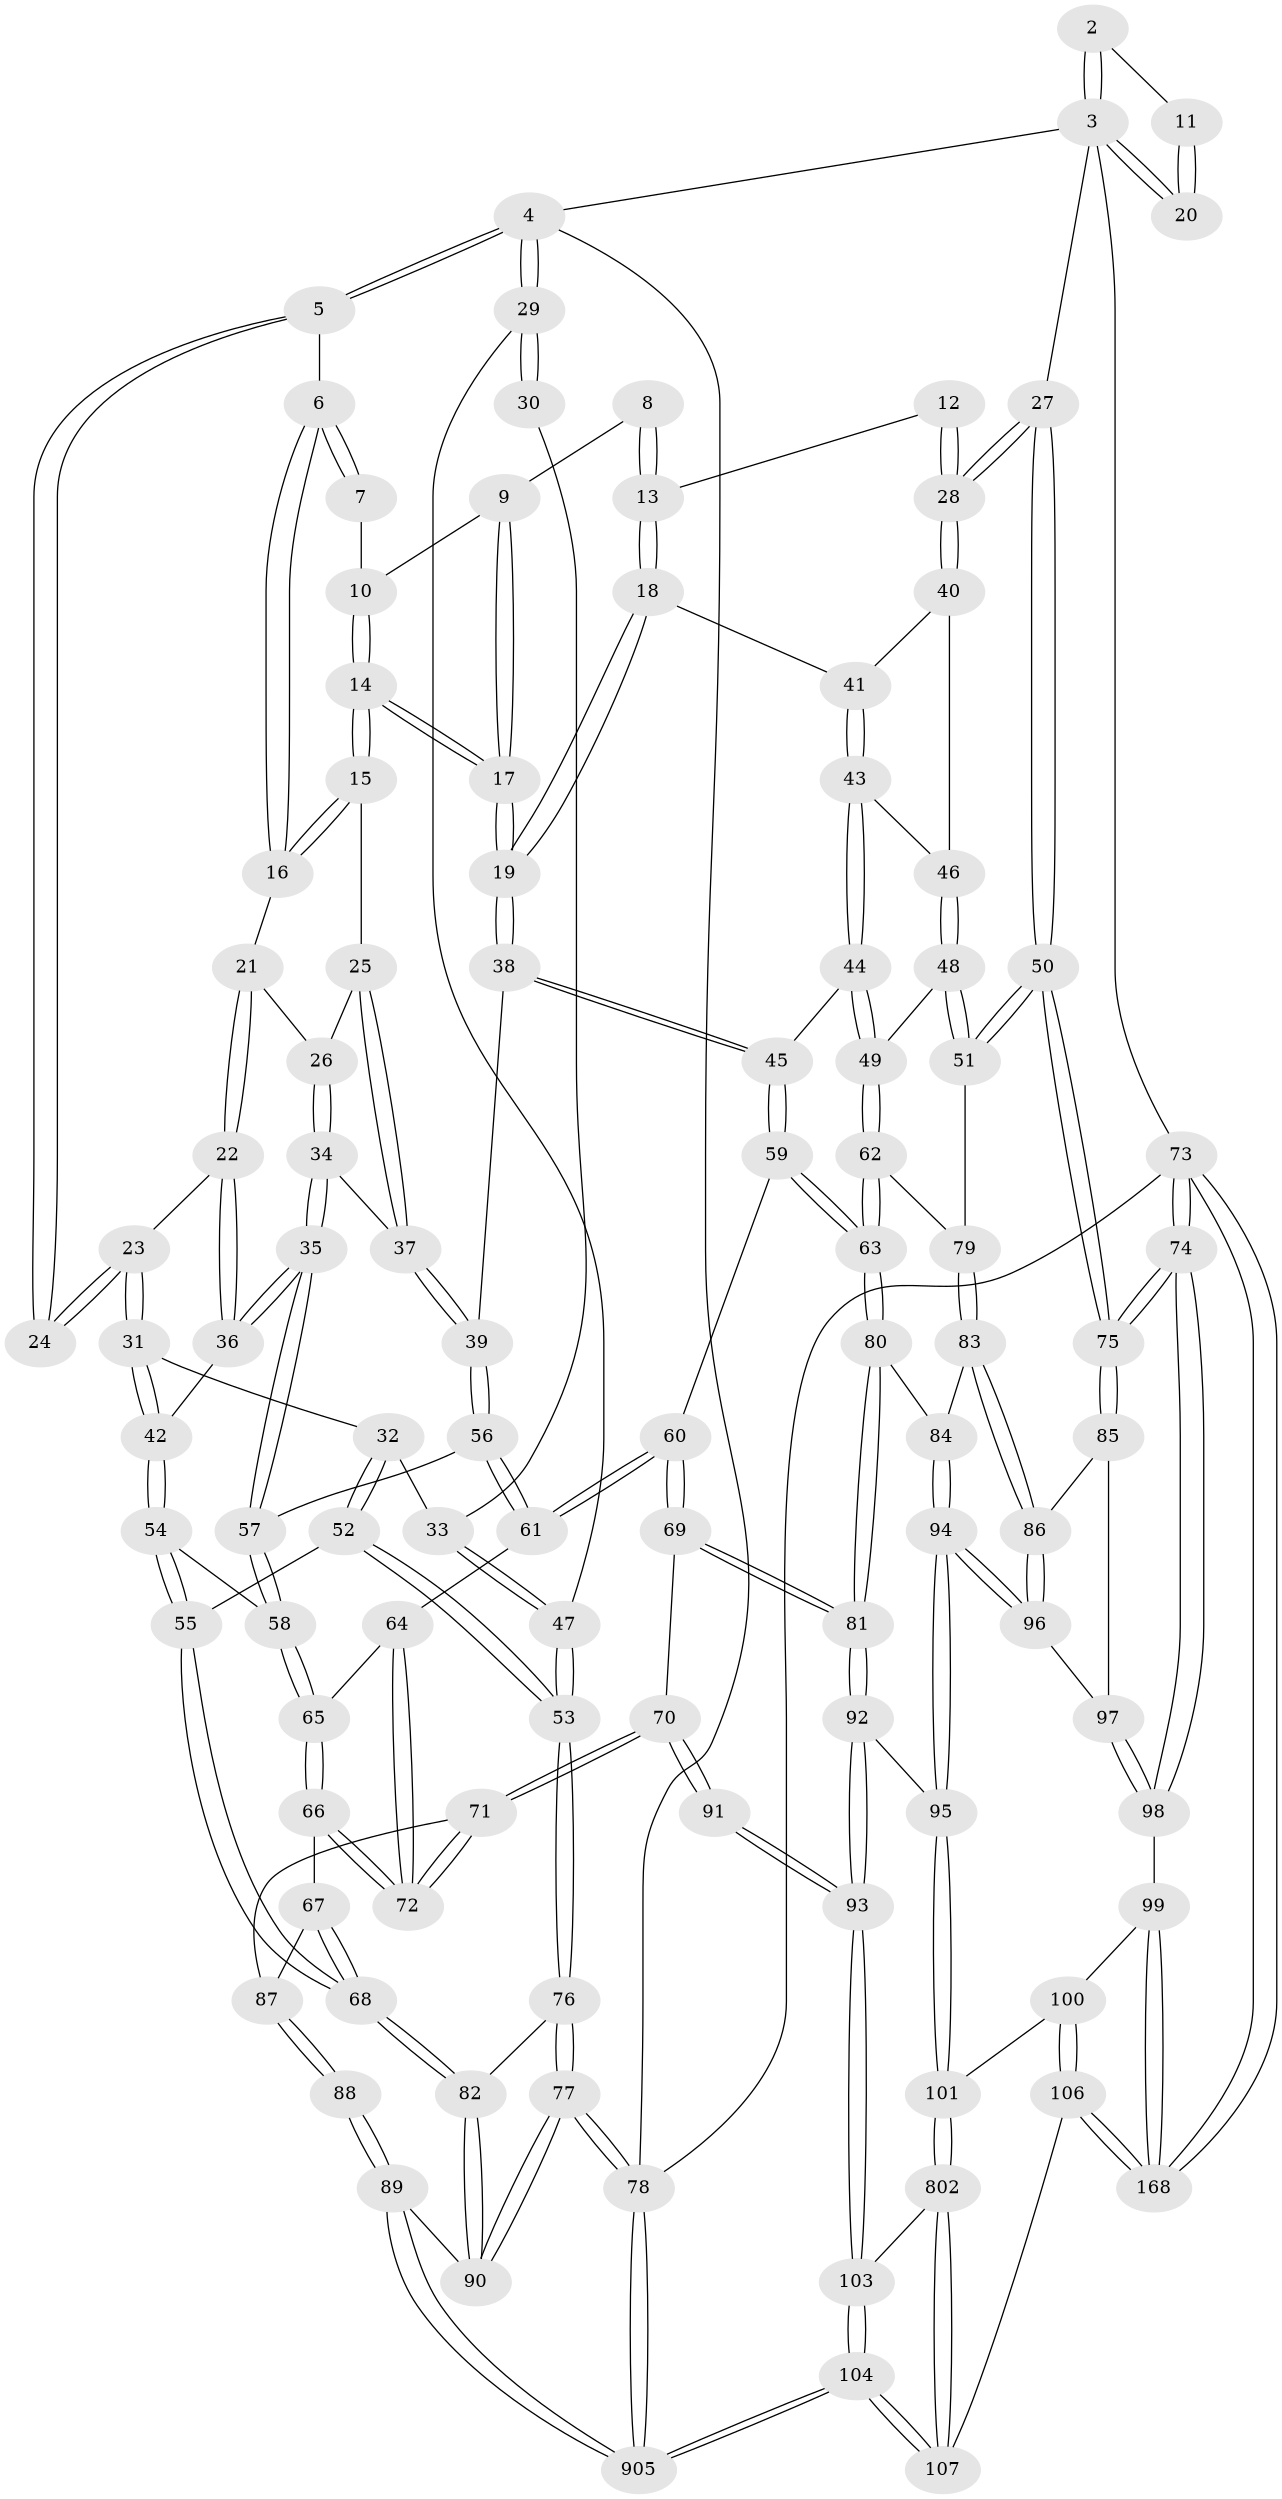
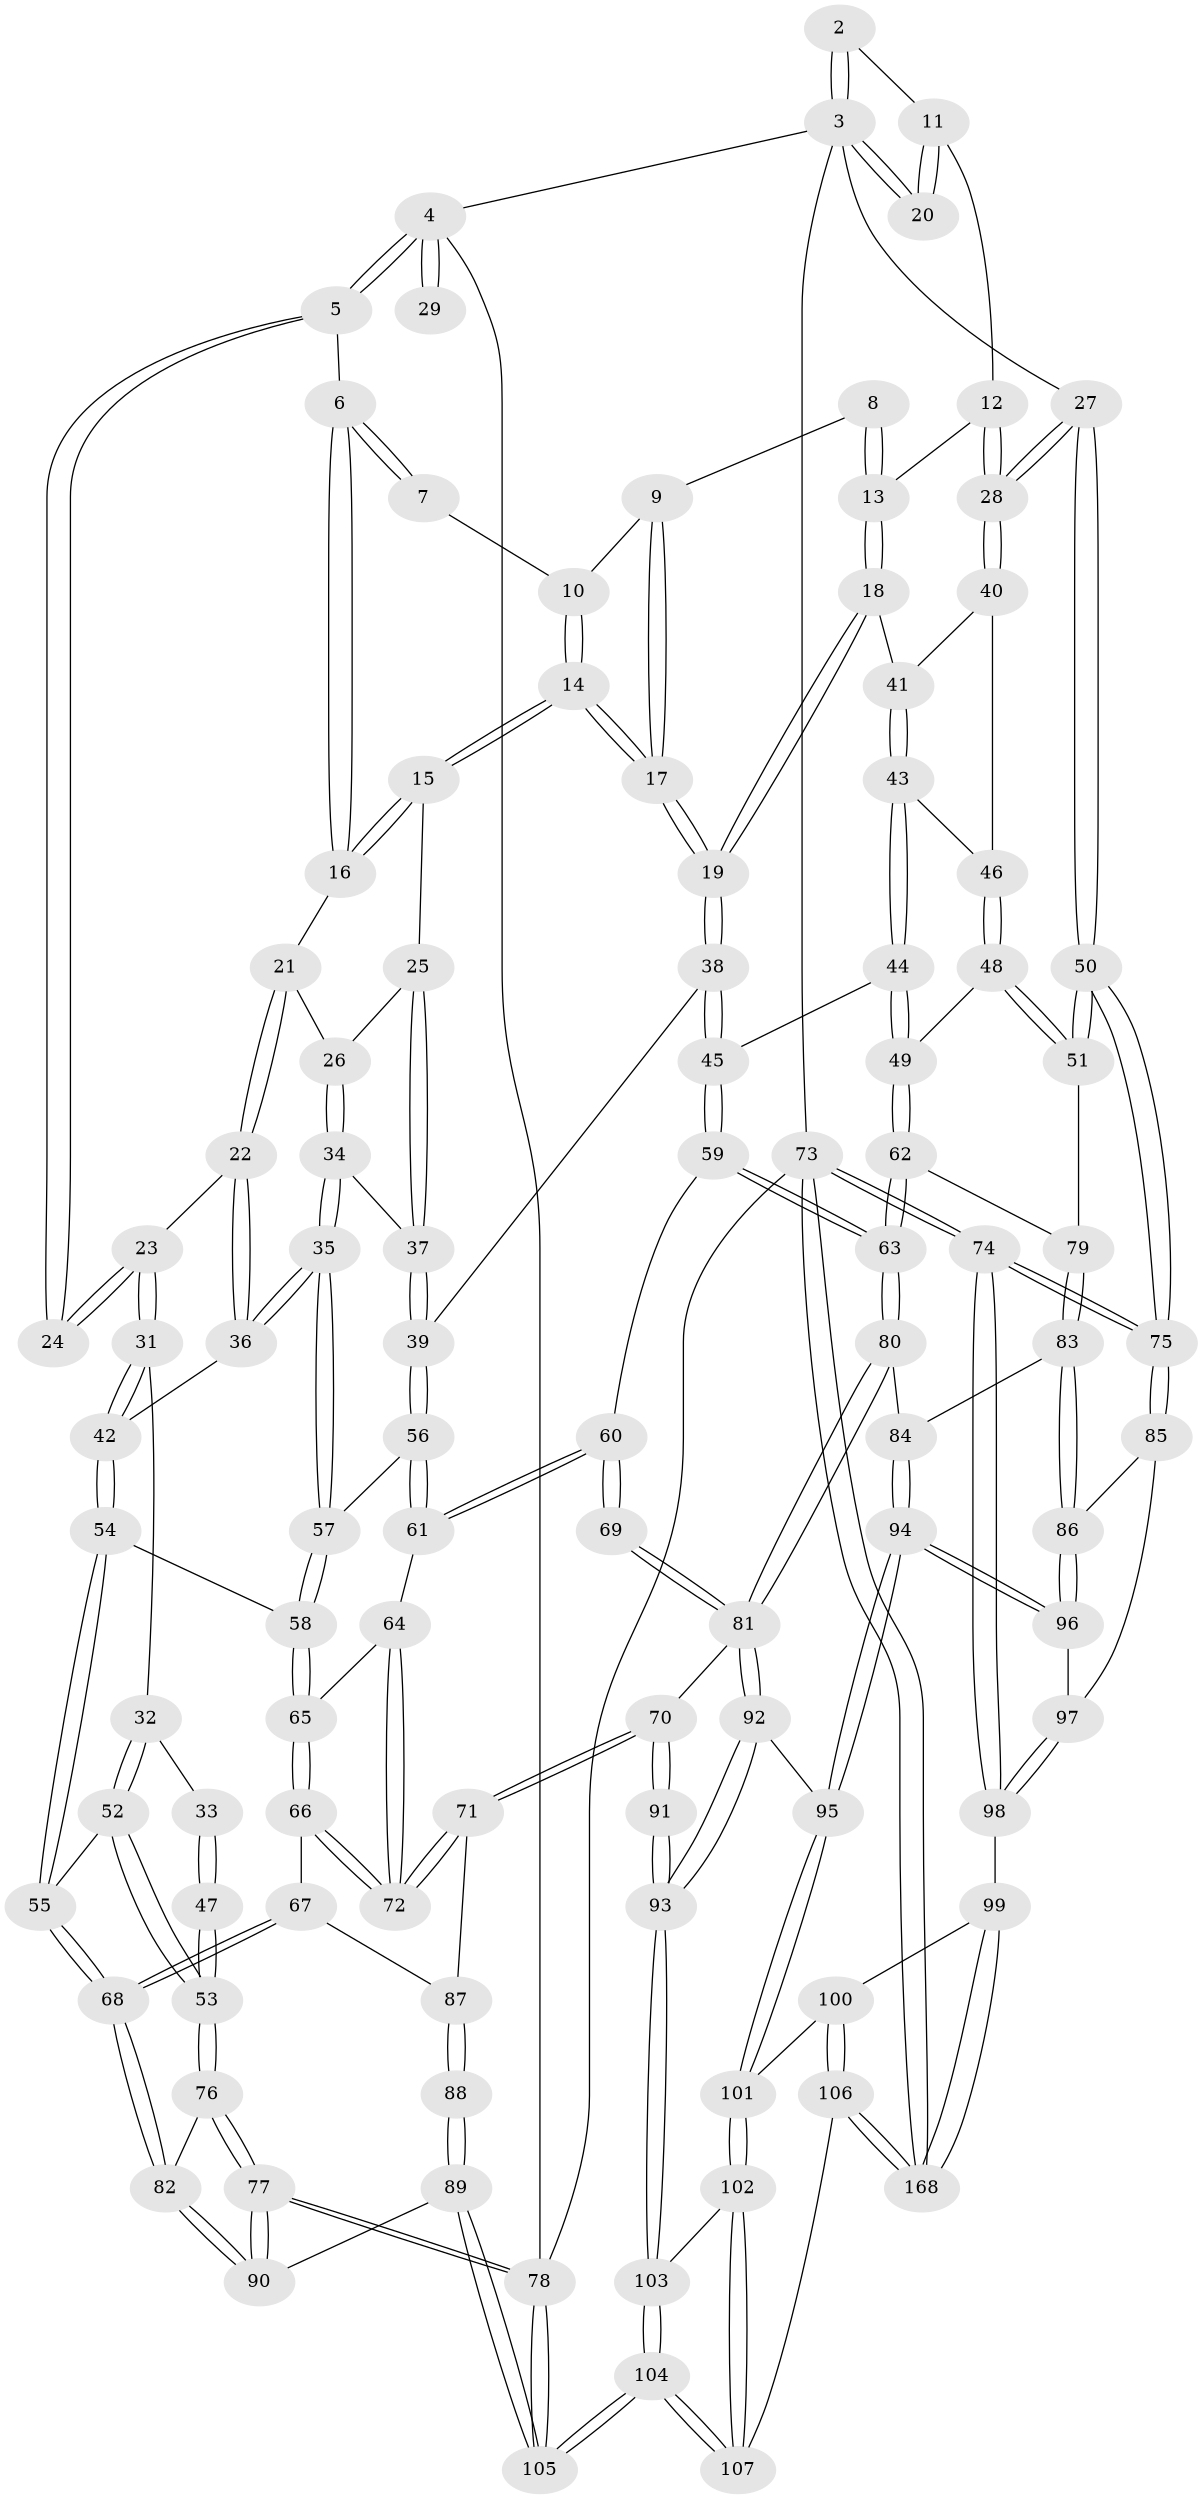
edge "11" -- "12": added
node "30": removed
edge "29" -- "47": removed
edge "69" -- "70": now "81" -- "70"
node "802": label "802" -> "102"
node "905": label "905" -> "105"
